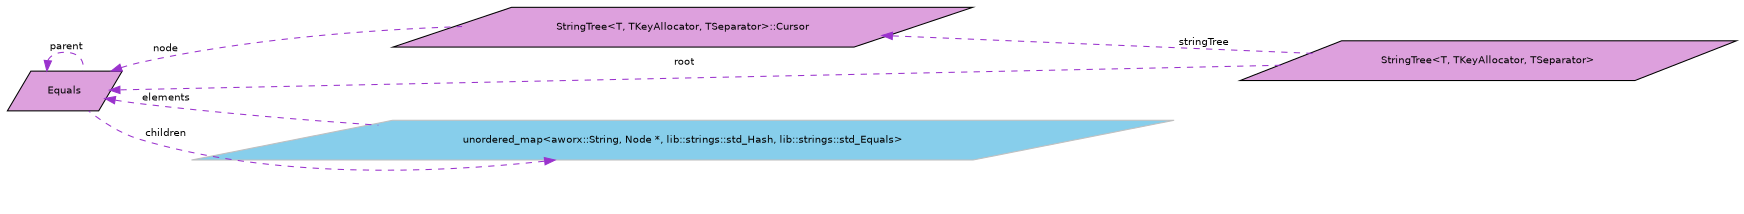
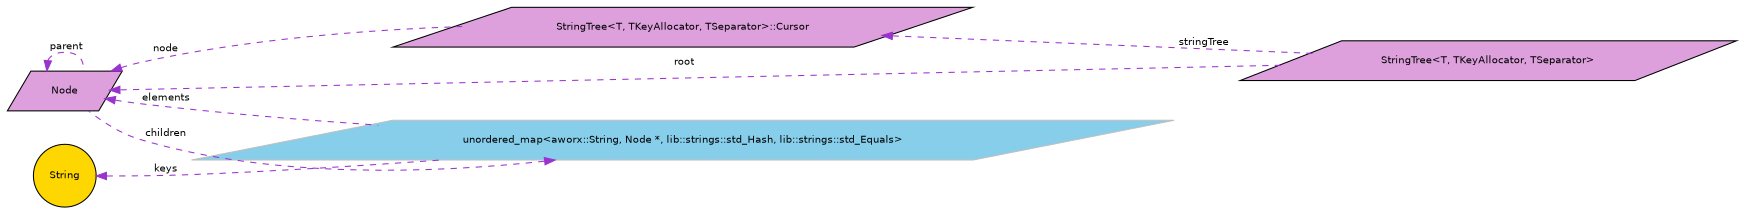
node "Equals": label "Equals" -> "Node"
node "String": added
